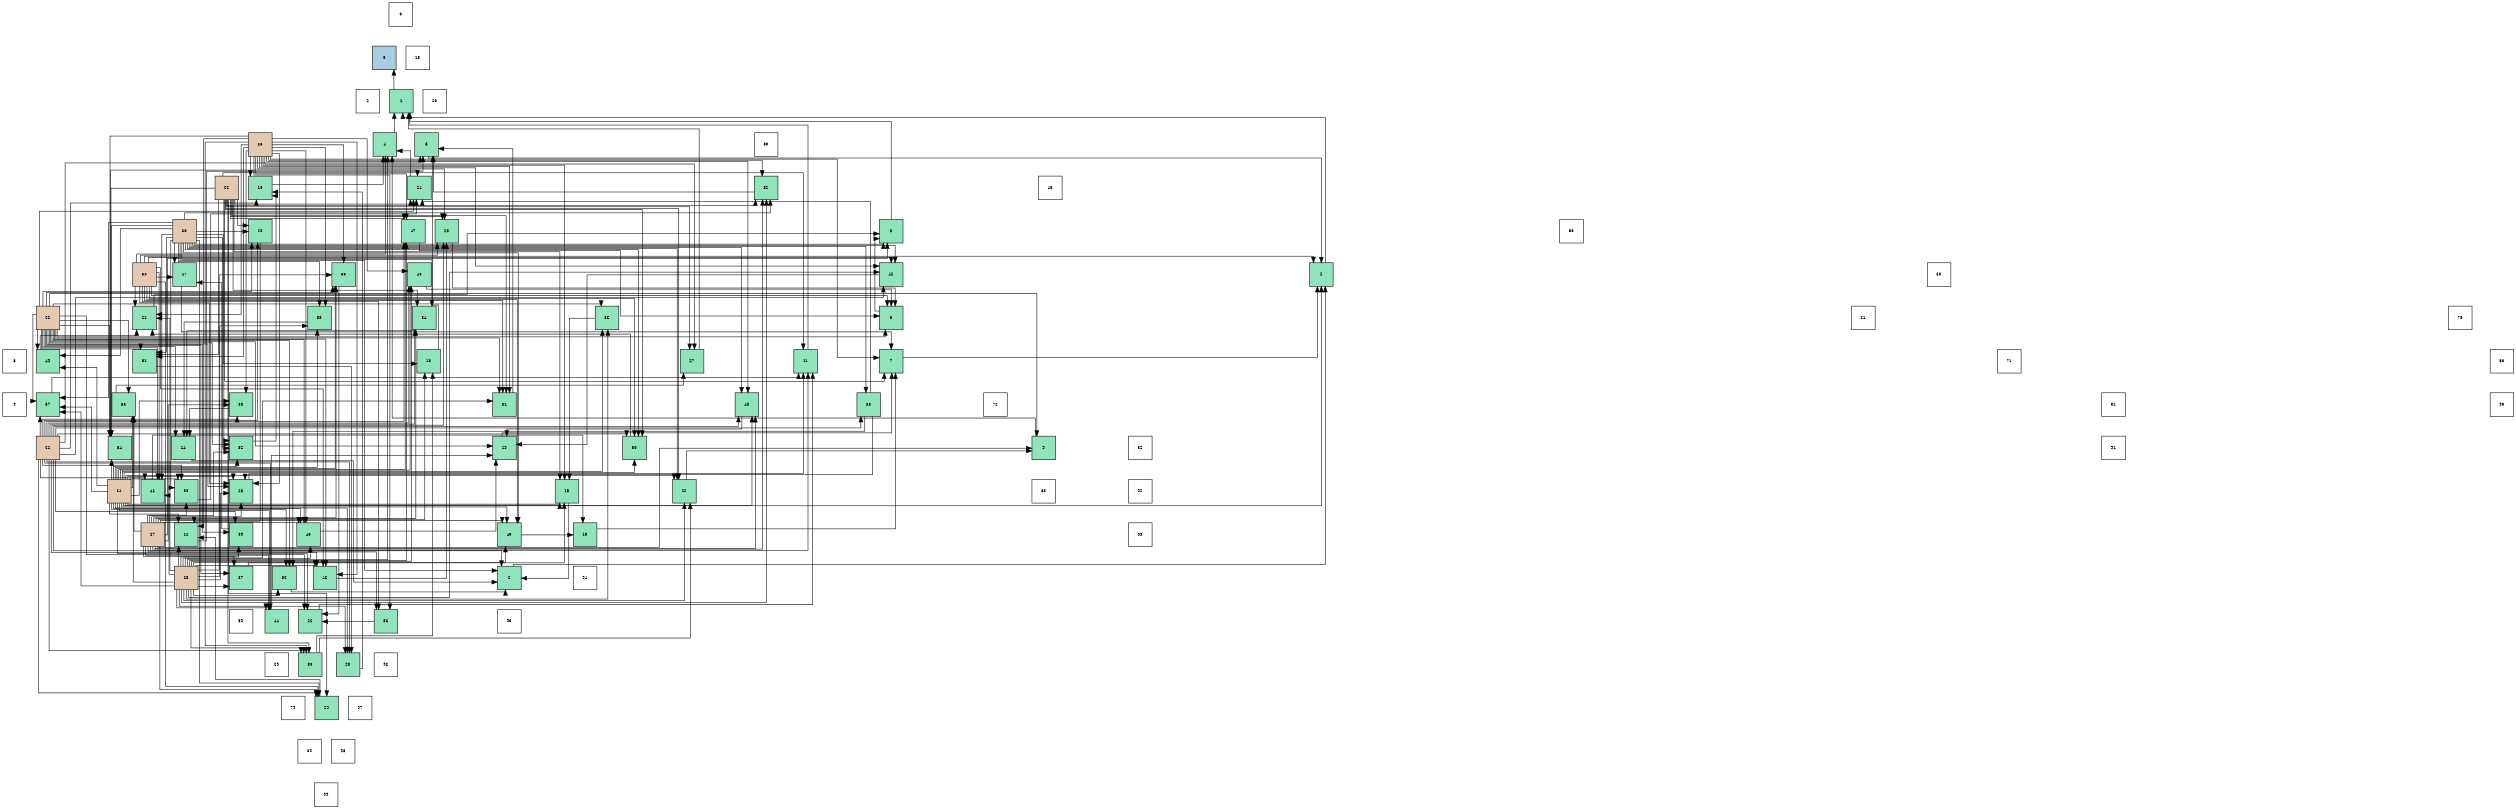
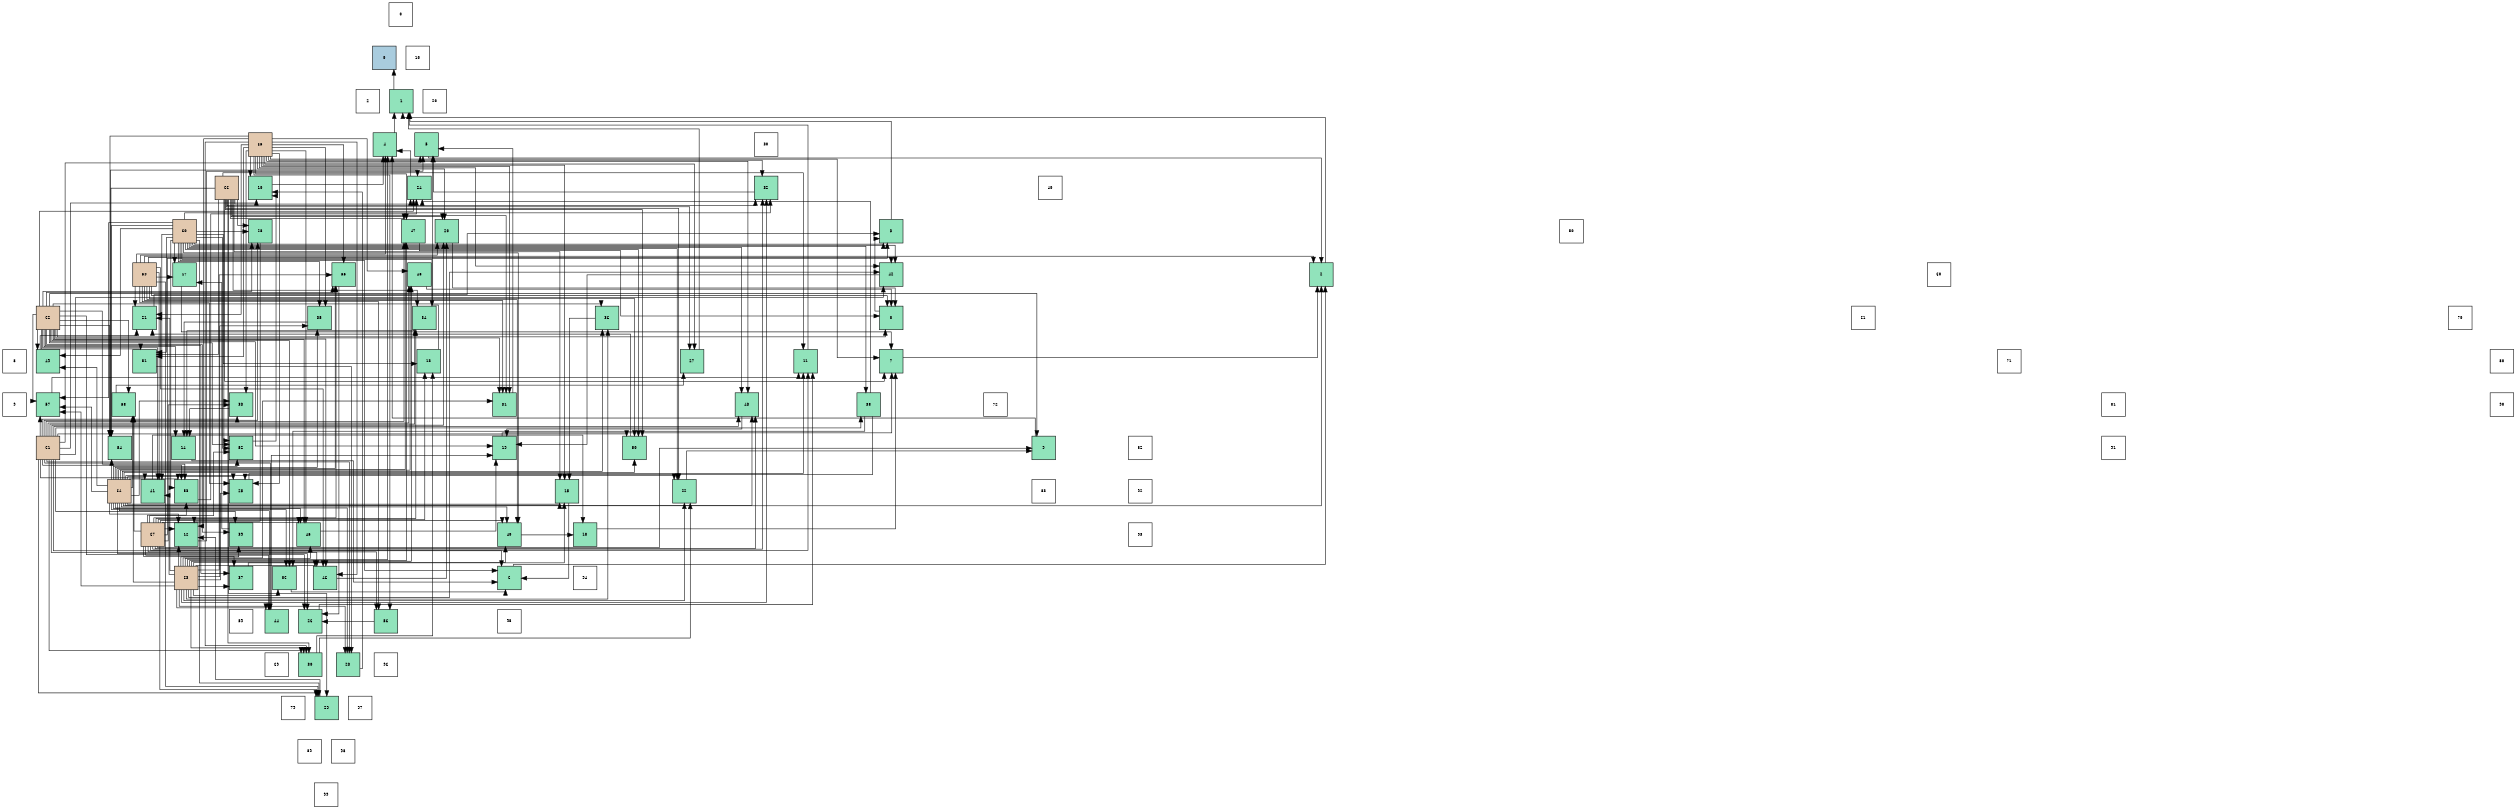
edge "62" -> "25": now "62" -> "53"
edge "67" -> "25": now "67" -> "12"
